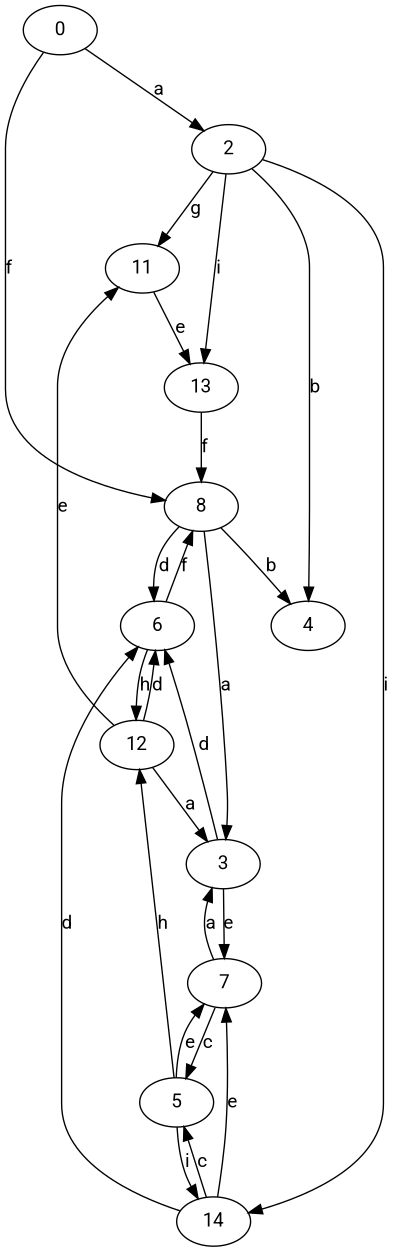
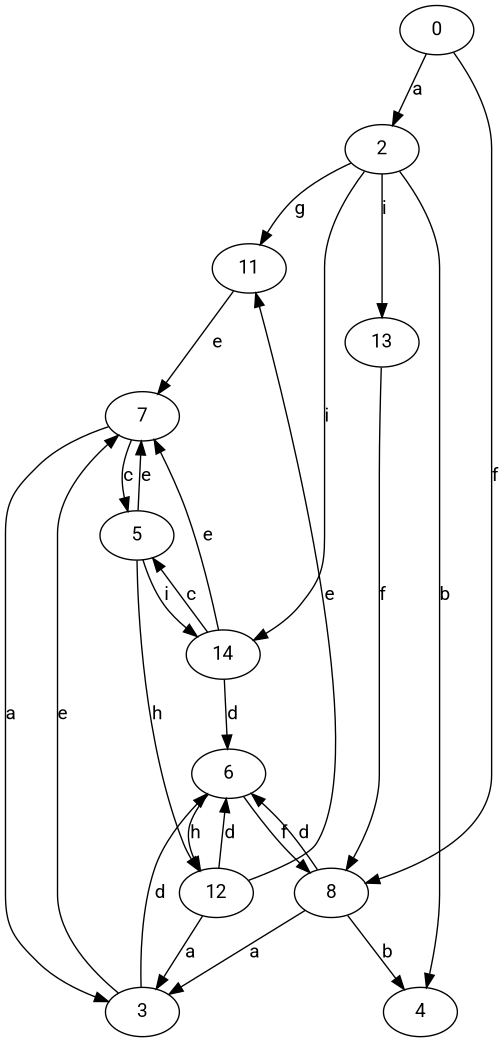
edge "11" -> "13": now "11" -> "7"
